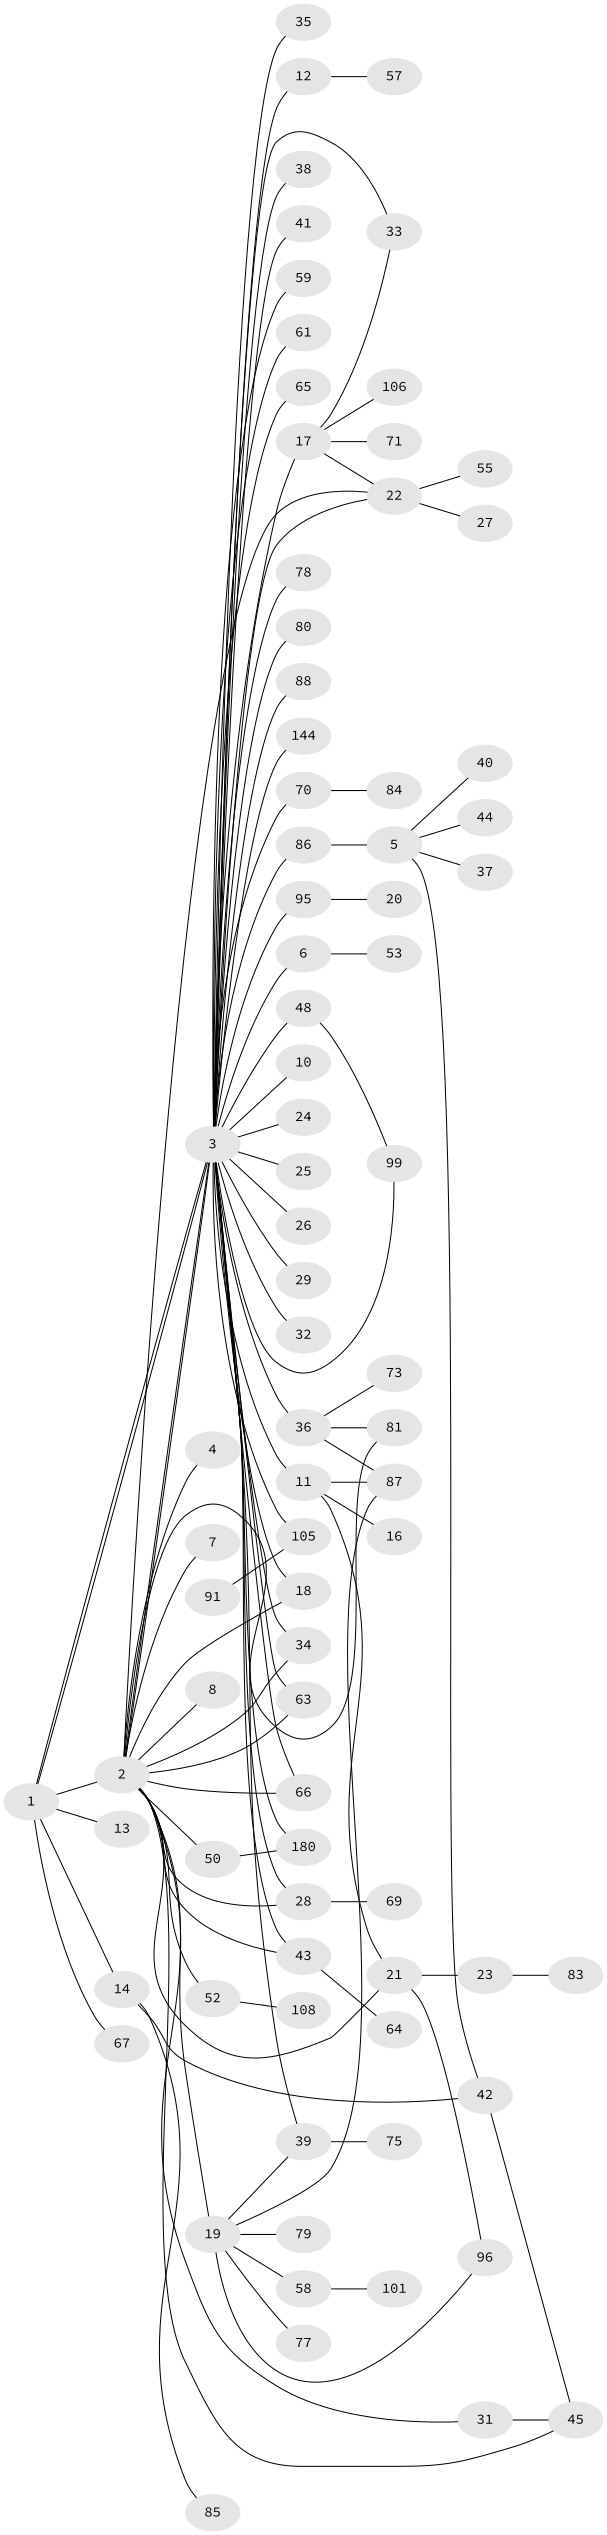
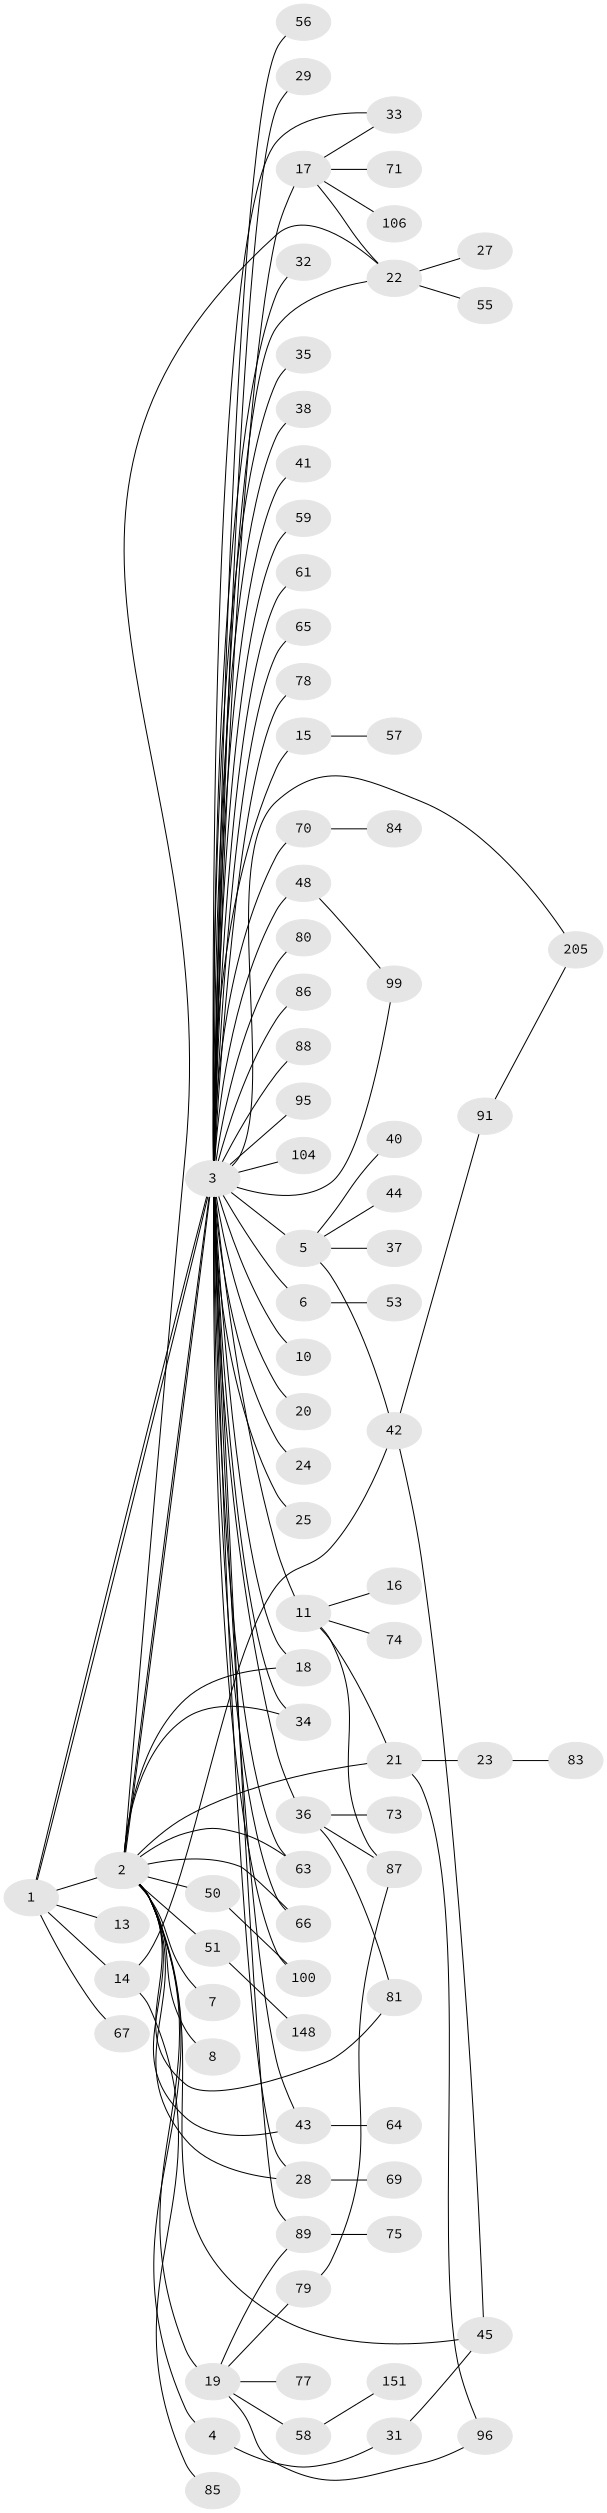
node "12": label "12" -> "15"
node "144": label "144" -> "104"
edge "86" -- "5": now "3" -- "5"
edge "95" -- "20": now "3" -- "20"
node "26": label "26" -> "56"
edge "91" -- "42": added
node "105": label "105" -> "205"
node "74": added
node "180": label "180" -> "100"
edge "87" -- "19": now "87" -- "79"
node "52": label "52" -> "51"
node "108": label "108" -> "148"
node "39": label "39" -> "89"
edge "2" -- "31": now "4" -- "31"
node "101": label "101" -> "151"
